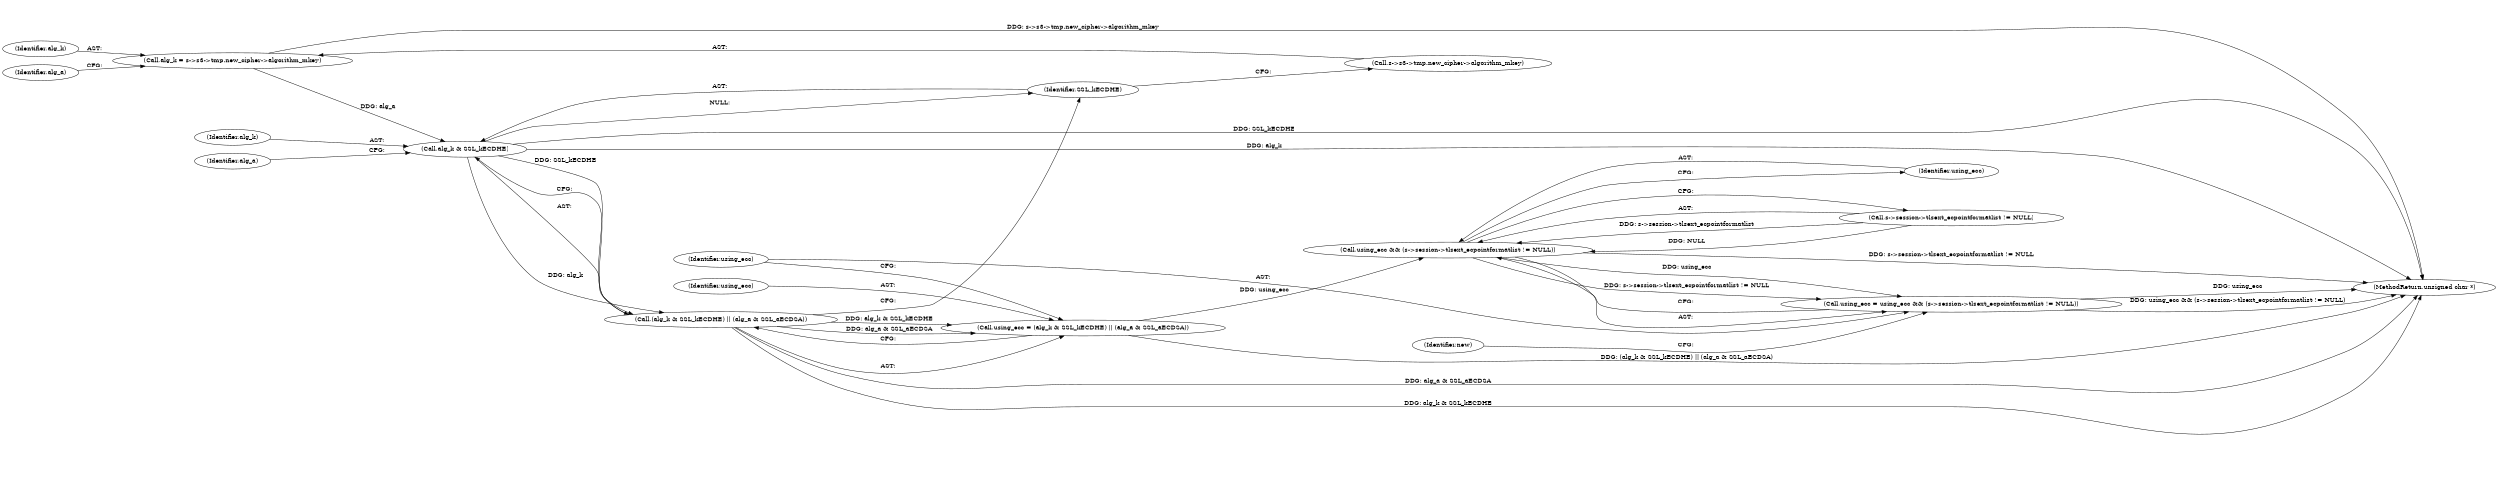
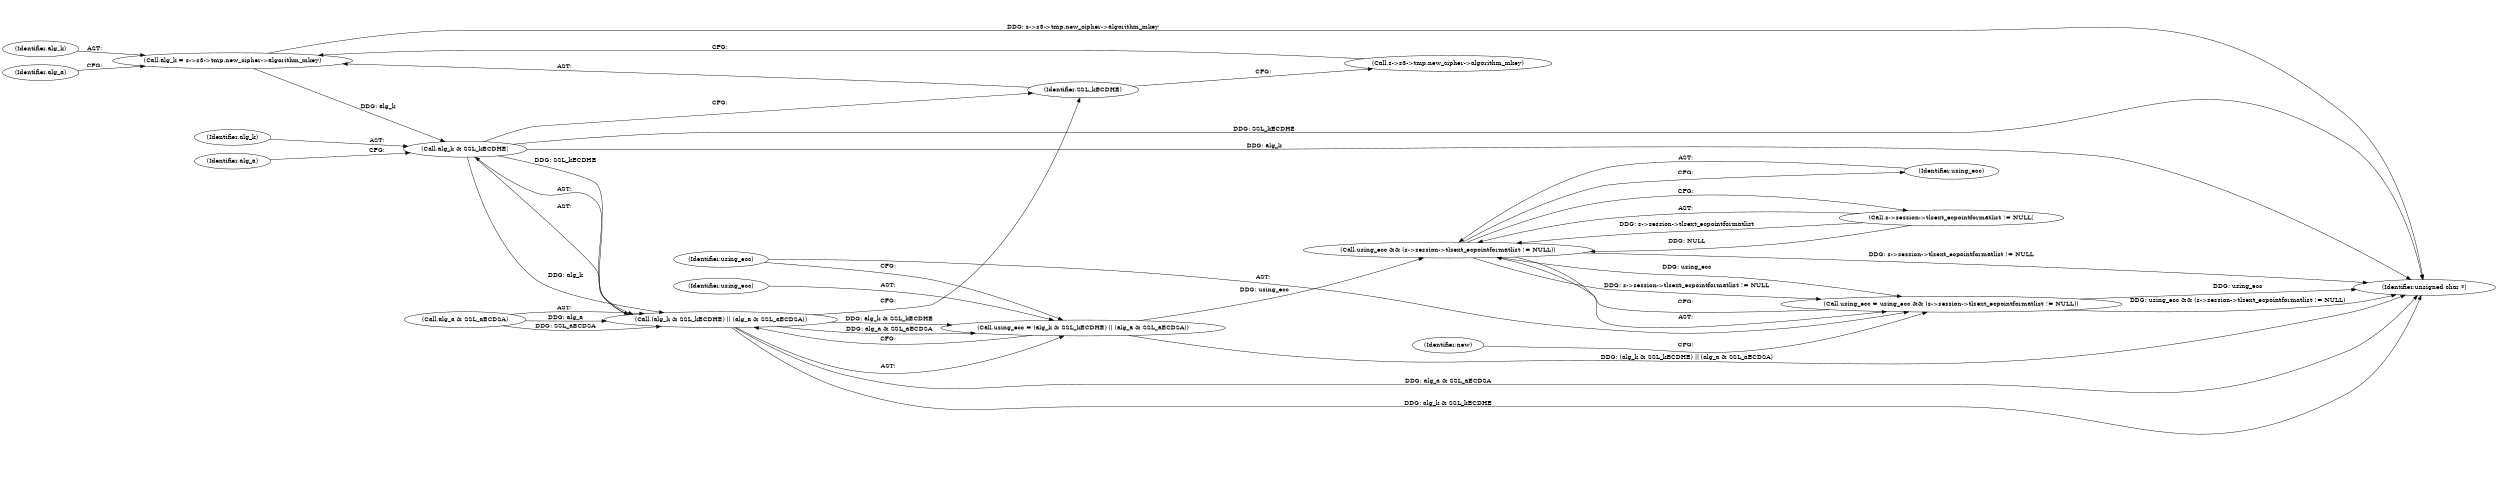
edge "(Call,s->s3->tmp.new_cipher->algorithm_mkey)" -> "(Call,alg_k = s->s3->tmp.new_cipher->algorithm_mkey)": label "AST: " -> "CFG: "
edge "(Identifier,SSL_kECDHE)" -> "(Call,alg_k & SSL_kECDHE)": now "(Identifier,SSL_kECDHE)" -> "(Call,alg_k = s->s3->tmp.new_cipher->algorithm_mkey)"
edge "(Call,alg_k & SSL_kECDHE)" -> "(Identifier,SSL_kECDHE)": label "NULL: " -> "CFG: "
edge "(Call,alg_k = s->s3->tmp.new_cipher->algorithm_mkey)" -> "(Call,alg_k & SSL_kECDHE)": label "DDG: alg_a" -> "DDG: alg_k"
edge "(Call,(alg_k & SSL_kECDHE) || (alg_a & SSL_aECDSA))" -> "(Call,alg_k & SSL_kECDHE)": label "CFG: " -> "AST: "
node "(MethodReturn,unsigned char *)": label "(MethodReturn,unsigned char *)" -> "(Identifier,unsigned char *)"
node "(Call,alg_a & SSL_aECDSA)": added
